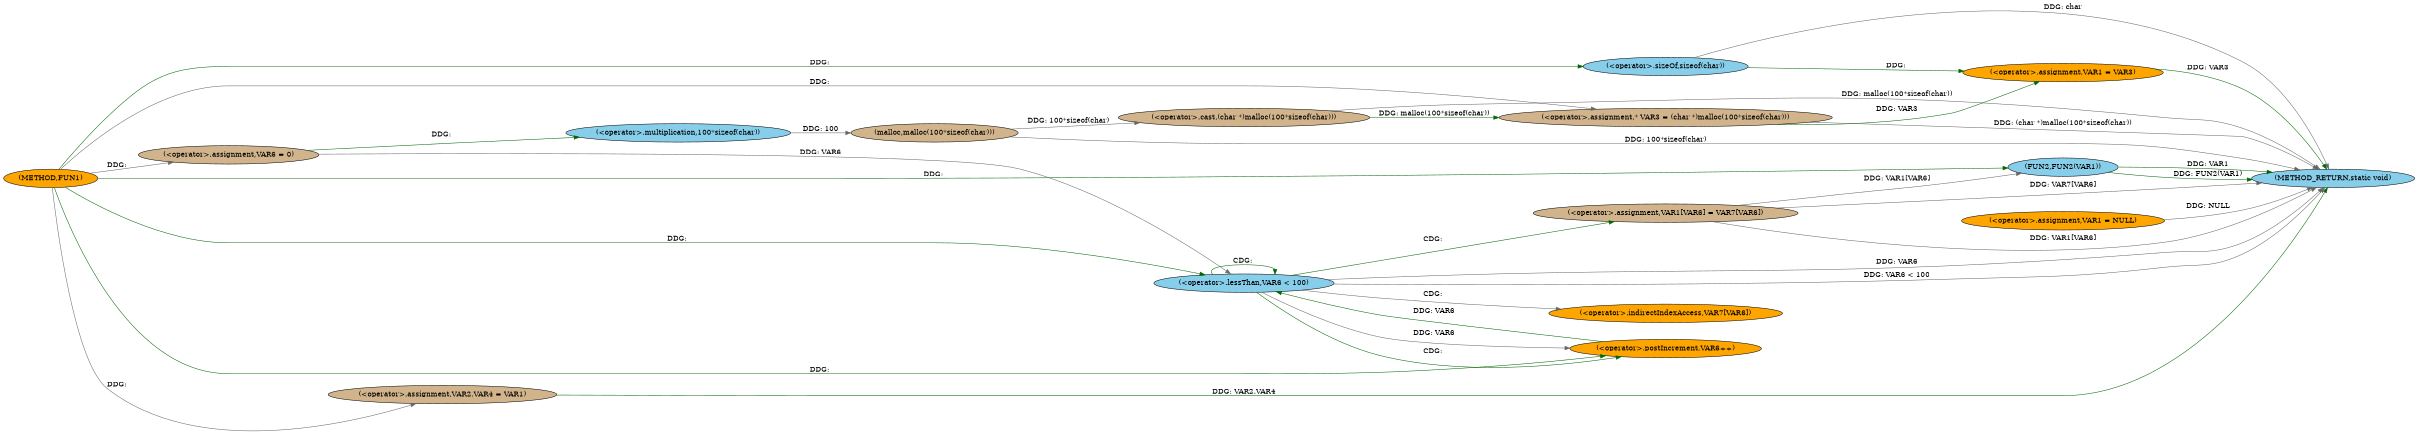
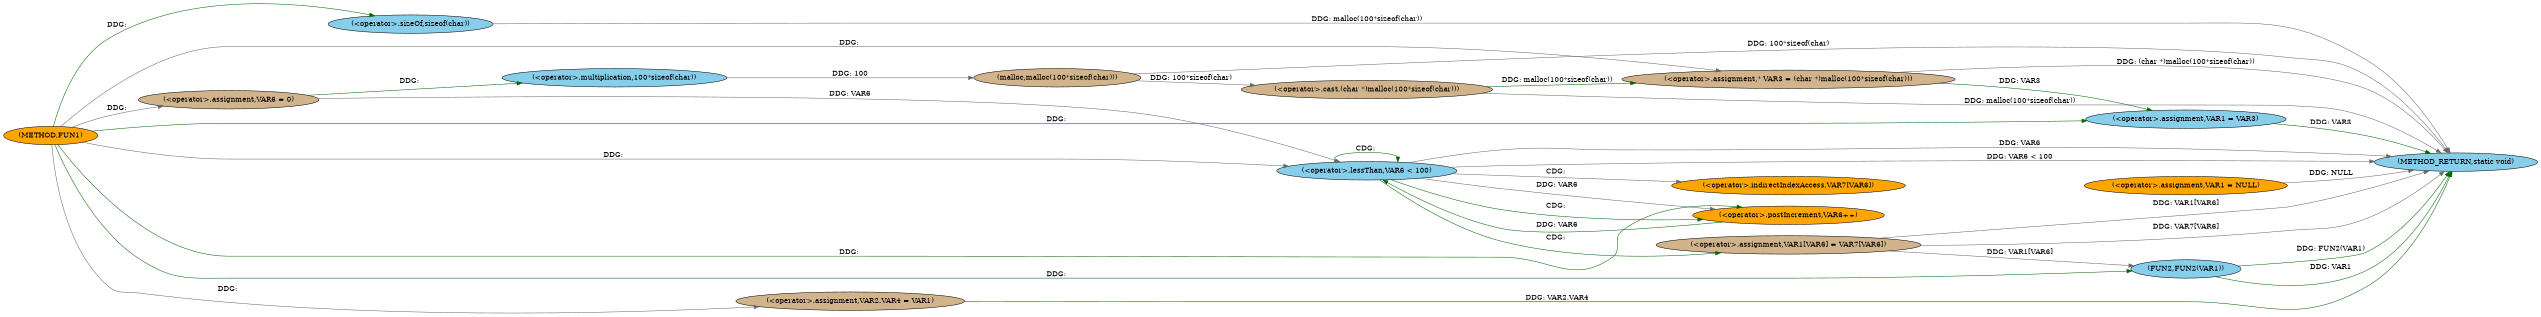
edge "(<operator>.sizeOf,sizeof(char))" -> "(METHOD_RETURN,static void)": label "DDG: char" -> "DDG: malloc(100*sizeof(char))"
edge "(<operator>.sizeOf,sizeof(char))" -> "(<operator>.assignment,VAR1 = VAR3)": now "(METHOD,FUN1)" -> "(<operator>.assignment,VAR1 = VAR3)"
node "(<operator>.assignment,VAR1 = VAR3)": fillcolor orange -> skyblue
edge "(METHOD,FUN1)" -> "(<operator>.lessThan,VAR6 < 100)": color darkgreen -> gray40
